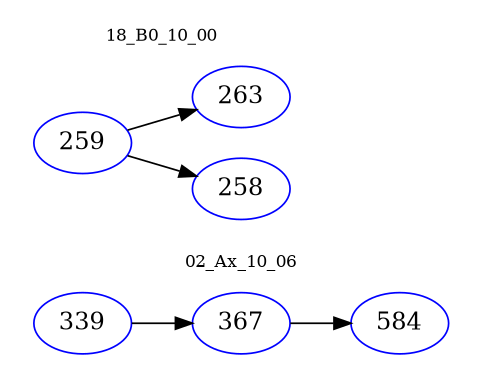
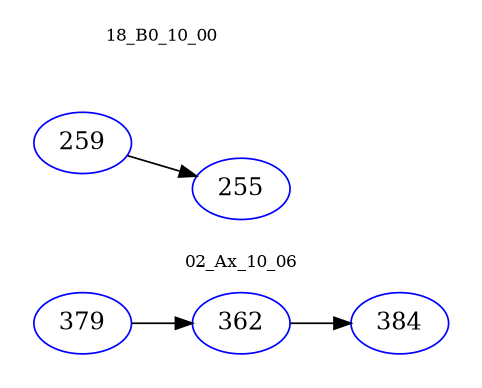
node "263": removed
node "258": label "258" -> "255"
node "339": label "339" -> "379"
node "367": label "367" -> "362"
node "584": label "584" -> "384"
